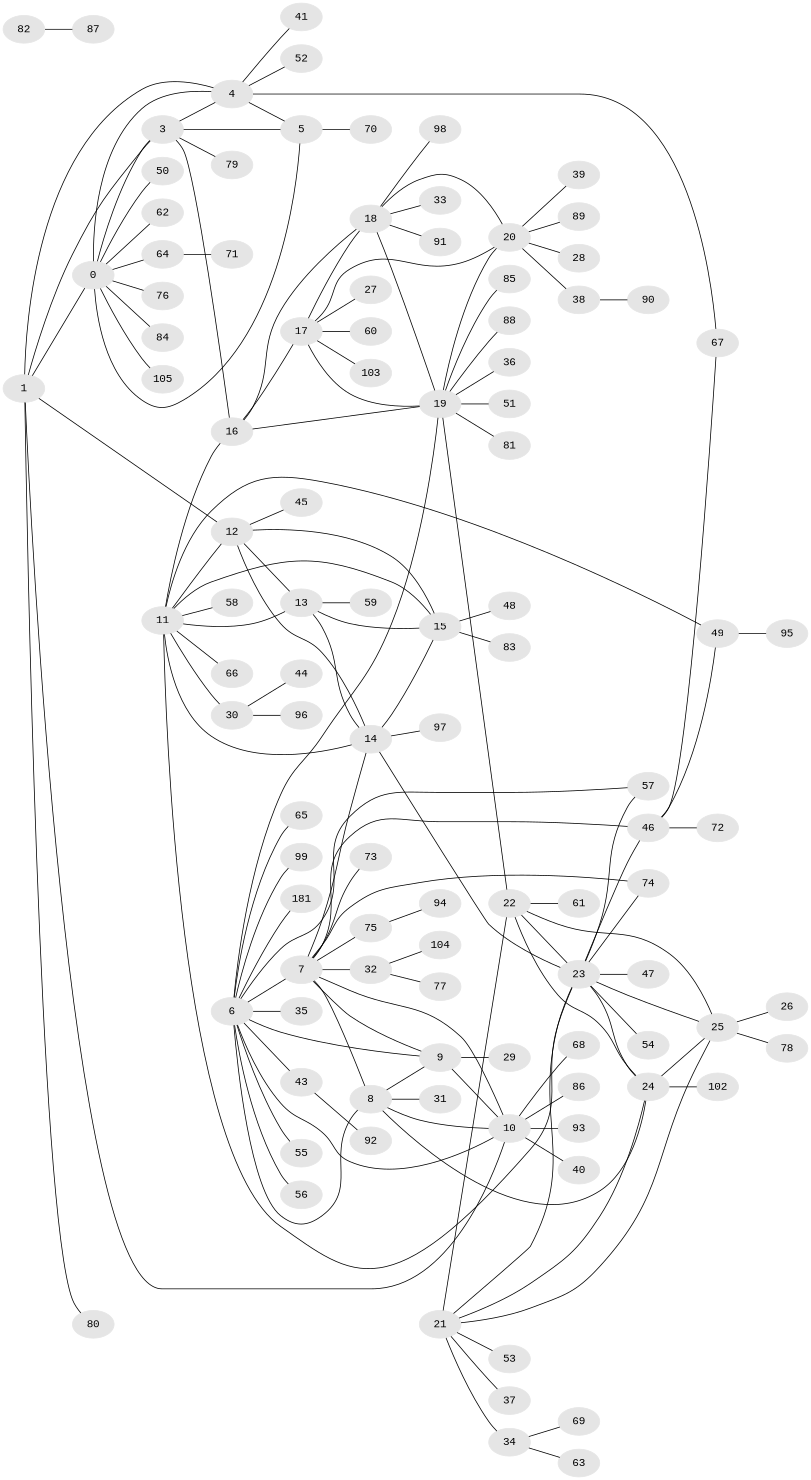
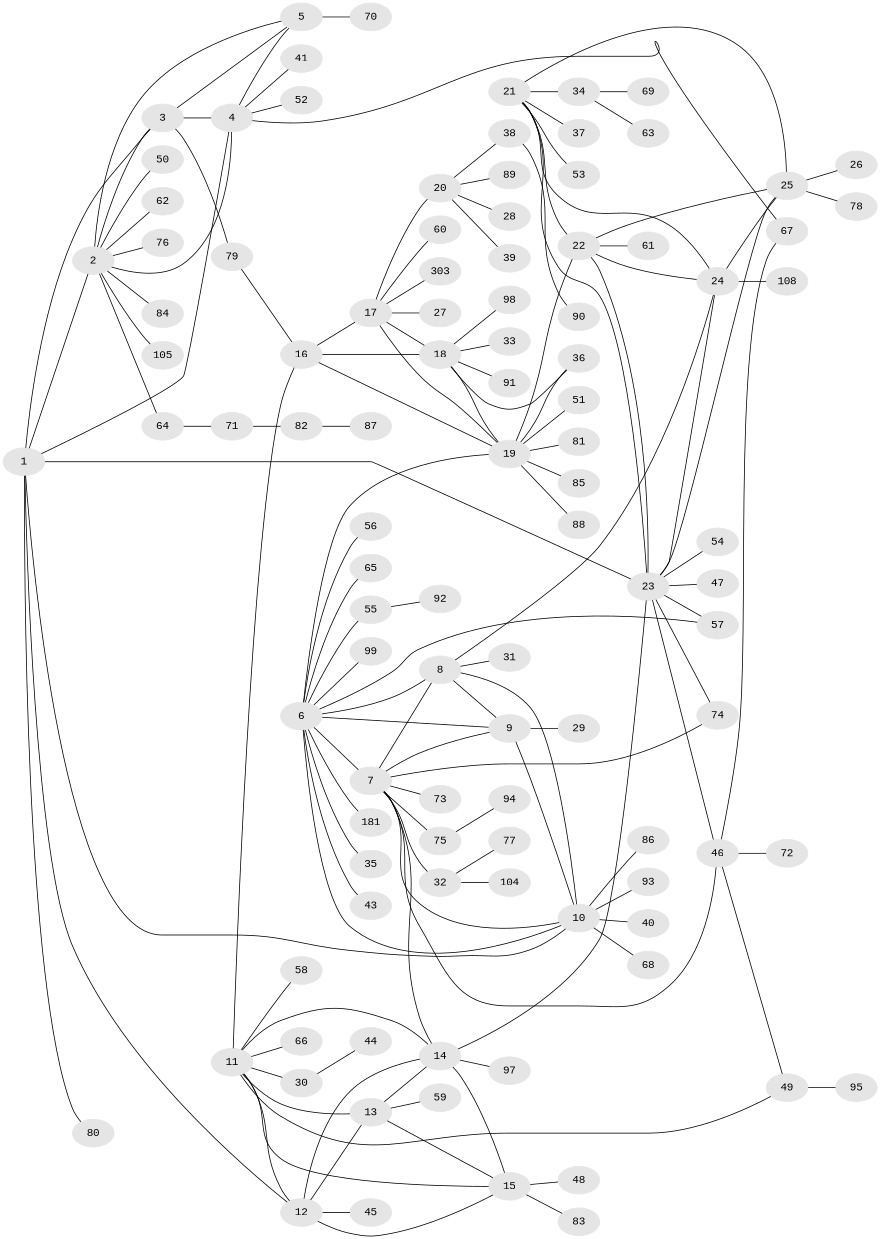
edge "18" -- "20": now "18" -- "36"
node "0": label "0" -> "2"
edge "3" -- "16": now "79" -- "16"
edge "20" -- "19": removed
node "103": label "103" -> "303"
edge "71" -- "82": added
node "96": removed
node "102": label "102" -> "108"
edge "43" -- "92": now "55" -- "92"
edge "11" -- "23": now "1" -- "23"
